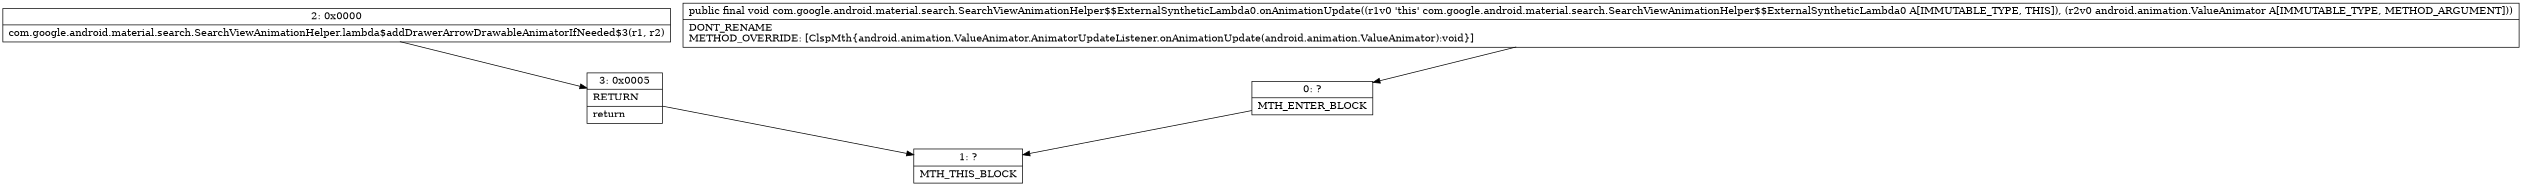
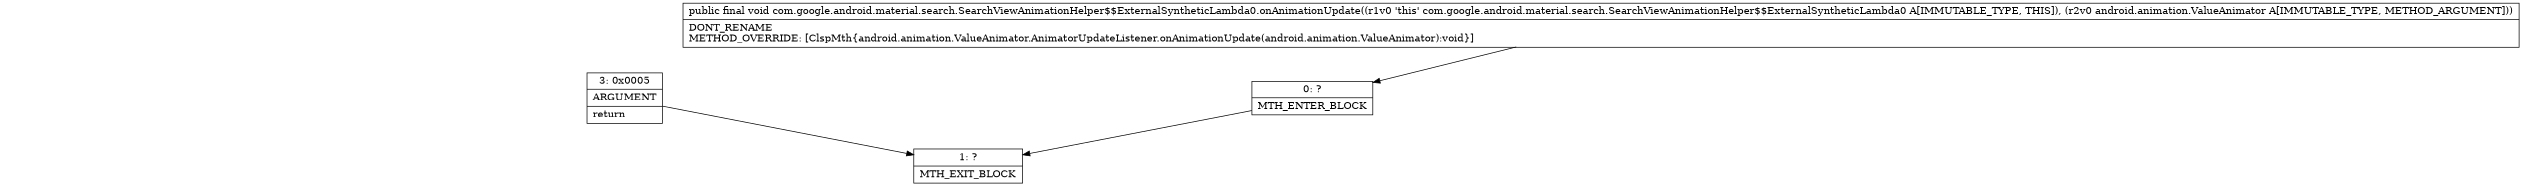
node "2: 0x0000": removed
node "3: 0x0005": text "RETURN" -> "ARGUMENT"
node "1: ?": text "MTH_THIS_BLOCK" -> "MTH_EXIT_BLOCK"
